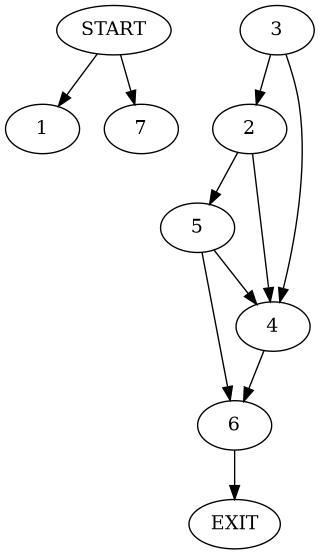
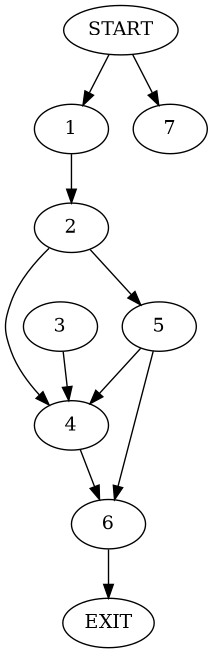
edge "3" -> "2": now "1" -> "2"
